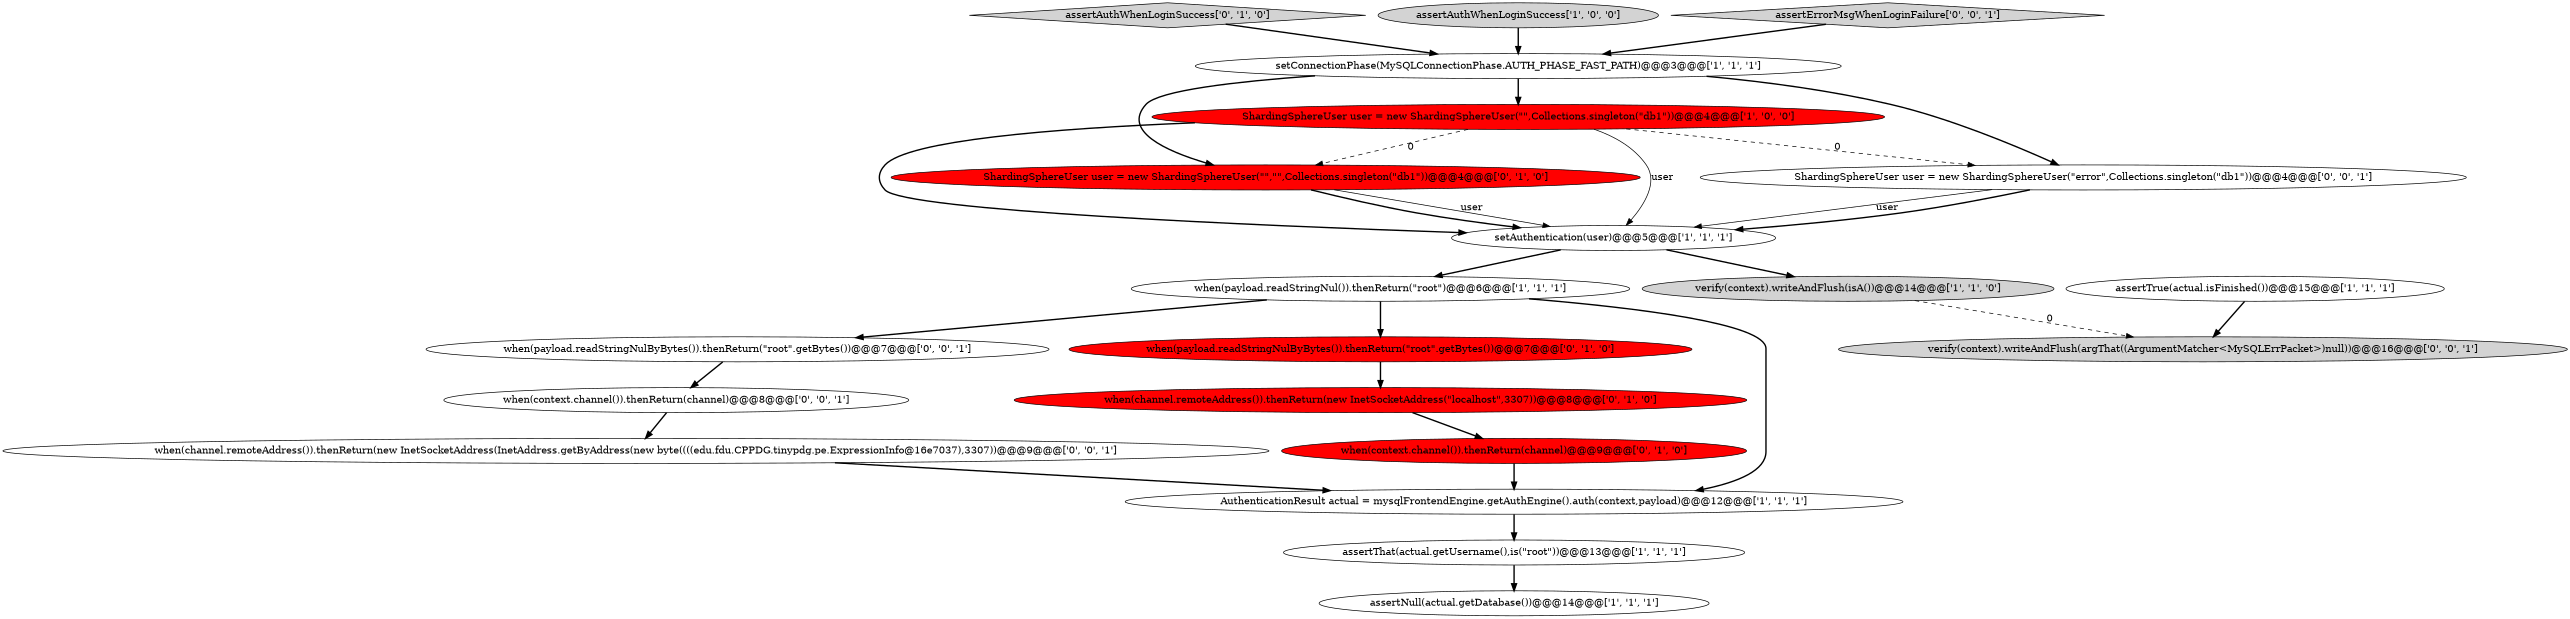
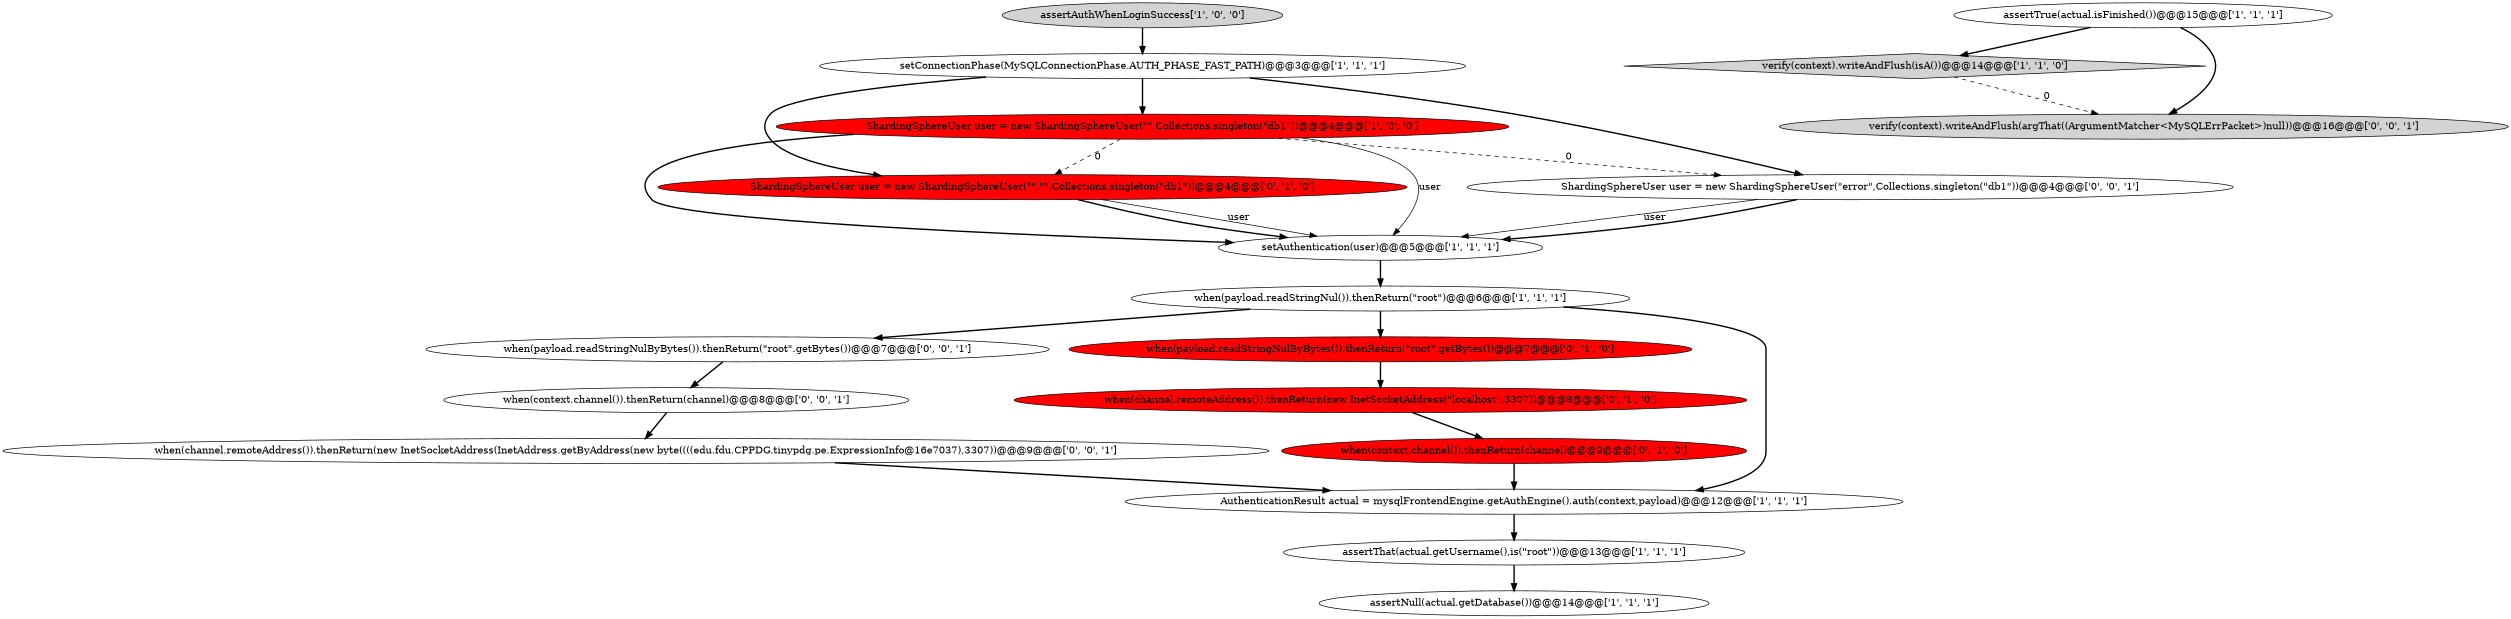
node "assertAuthWhenLoginSuccess['0', '1', '0']": removed
node "assertErrorMsgWhenLoginFailure['0', '0', '1']": removed
edge "setAuthentication(user)@@@5@@@['1', '1', '1']" -> "verify(context).writeAndFlush(isA())@@@14@@@['1', '1', '0']": now "assertTrue(actual.isFinished())@@@15@@@['1', '1', '1']" -> "verify(context).writeAndFlush(isA())@@@14@@@['1', '1', '0']"
node "verify(context).writeAndFlush(isA())@@@14@@@['1', '1', '0']": shape ellipse -> diamond
